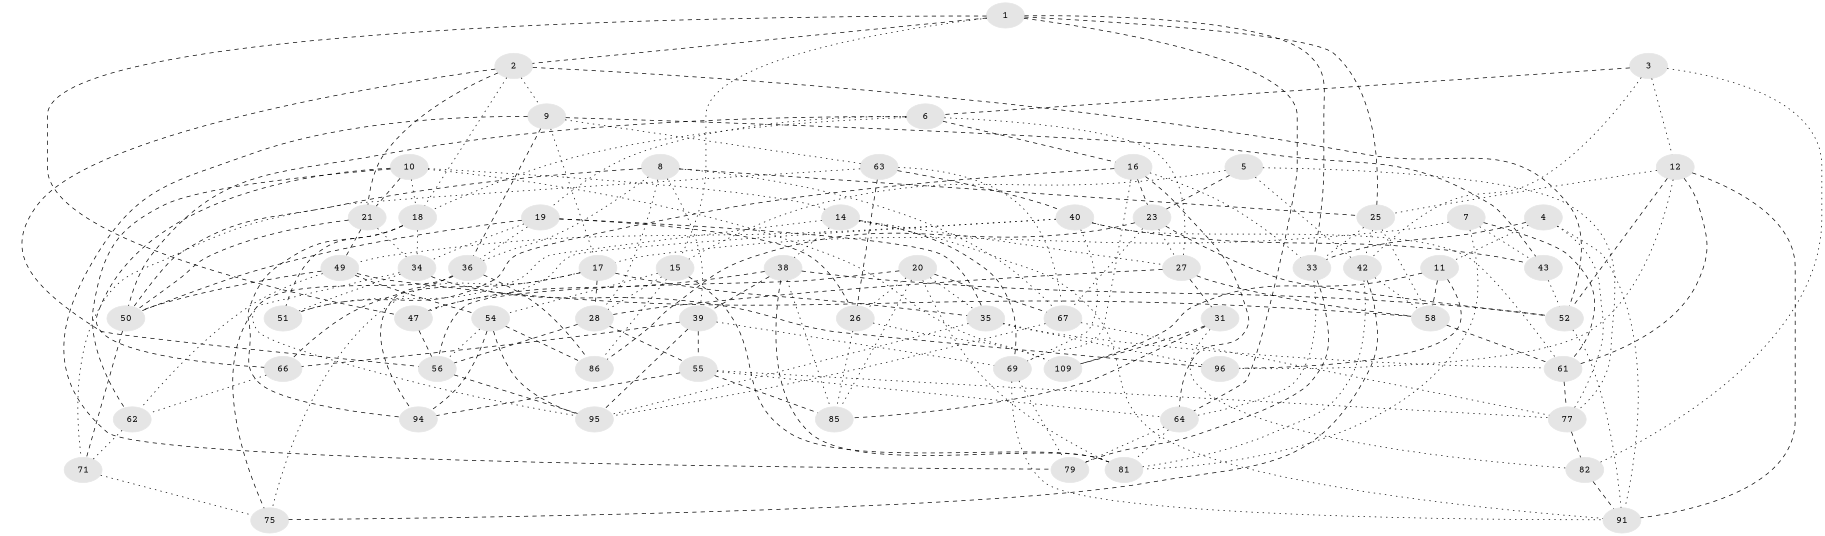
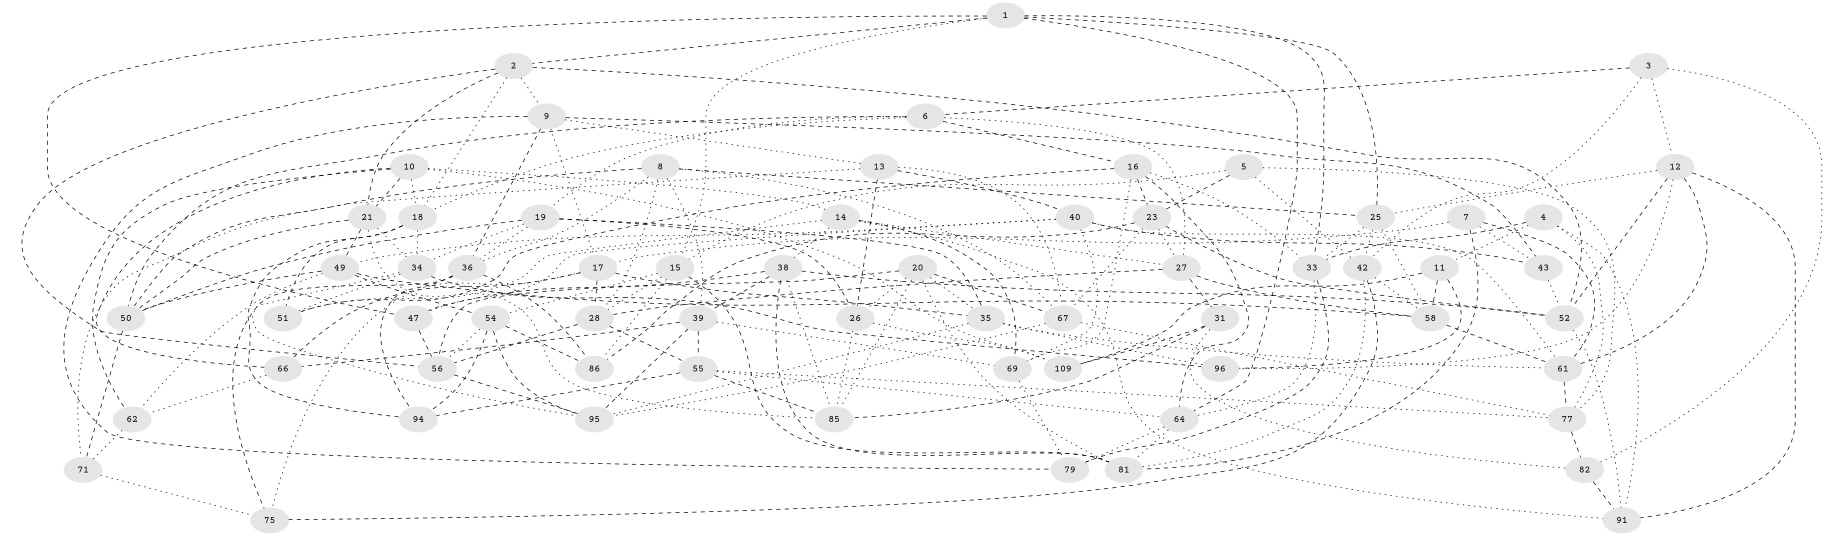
node "63": label "63" -> "13"
edge "21" -- "85": added
edge "7" -- "81": style dotted -> dashed
edge "69" -- "91": removed
